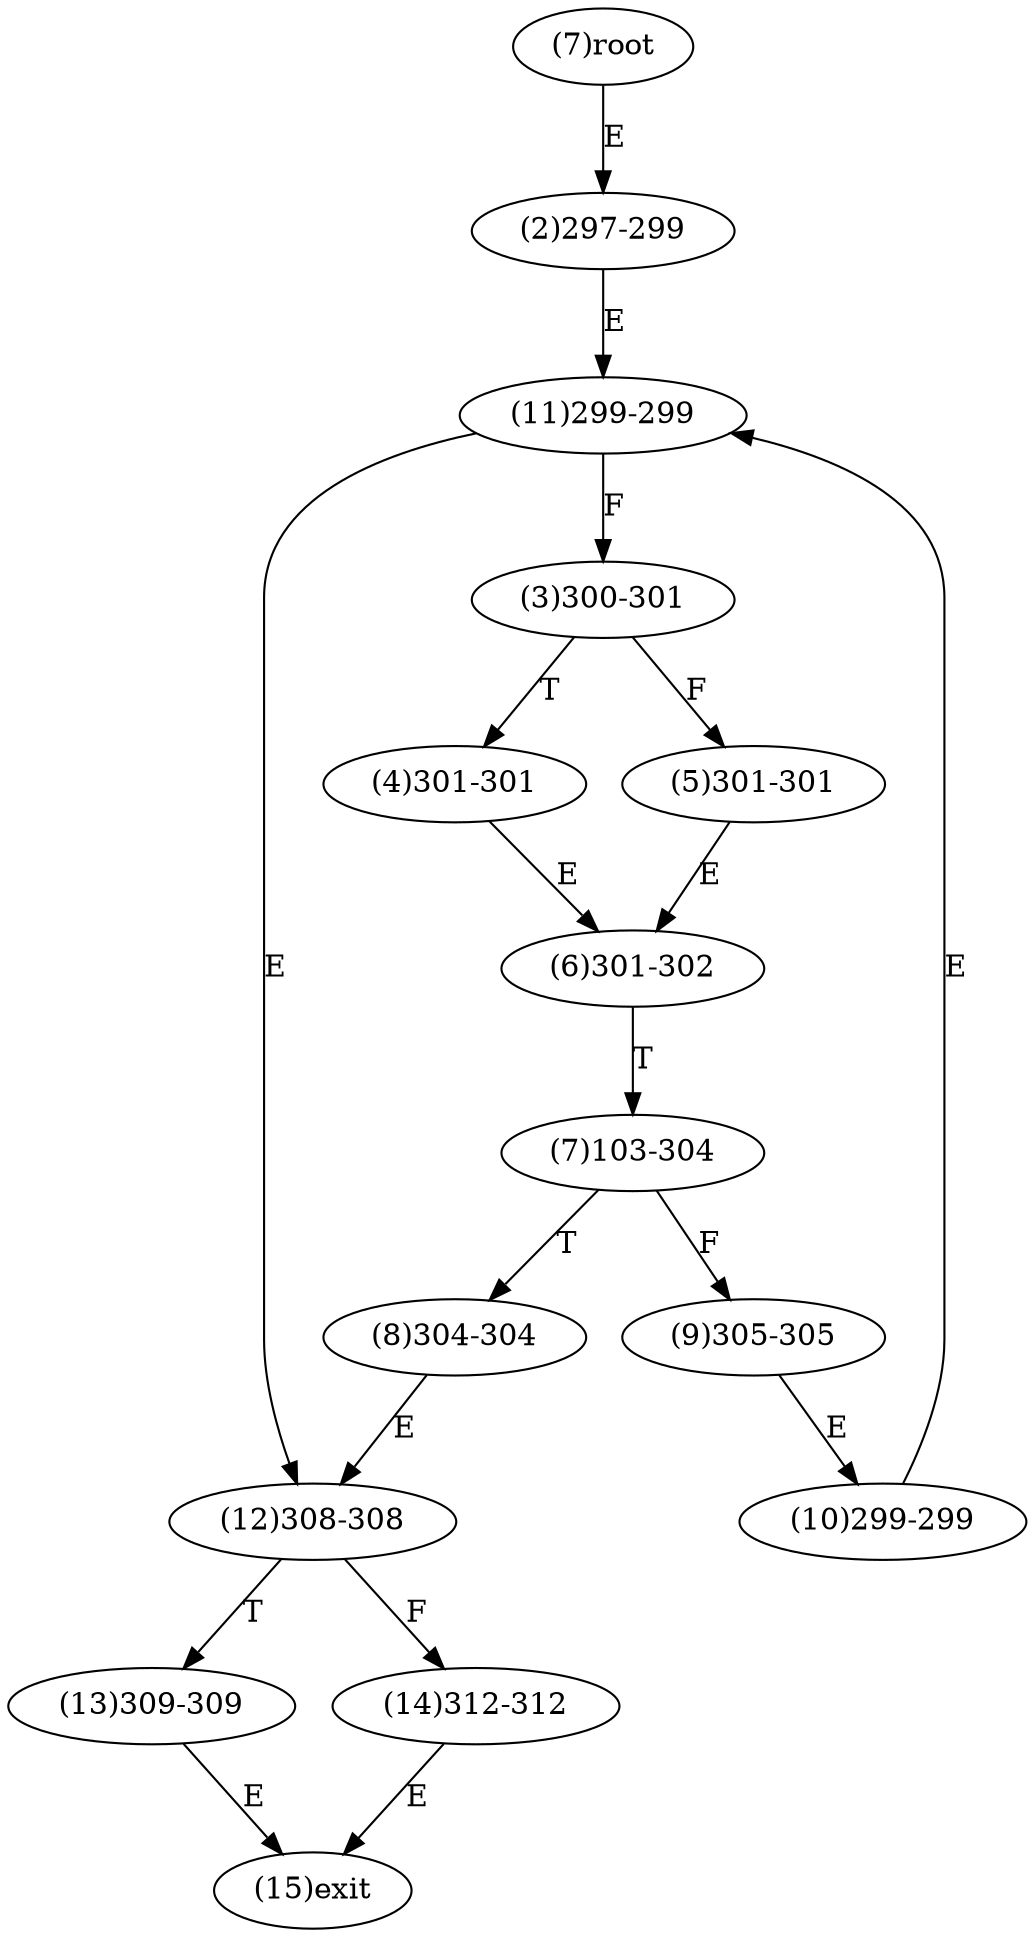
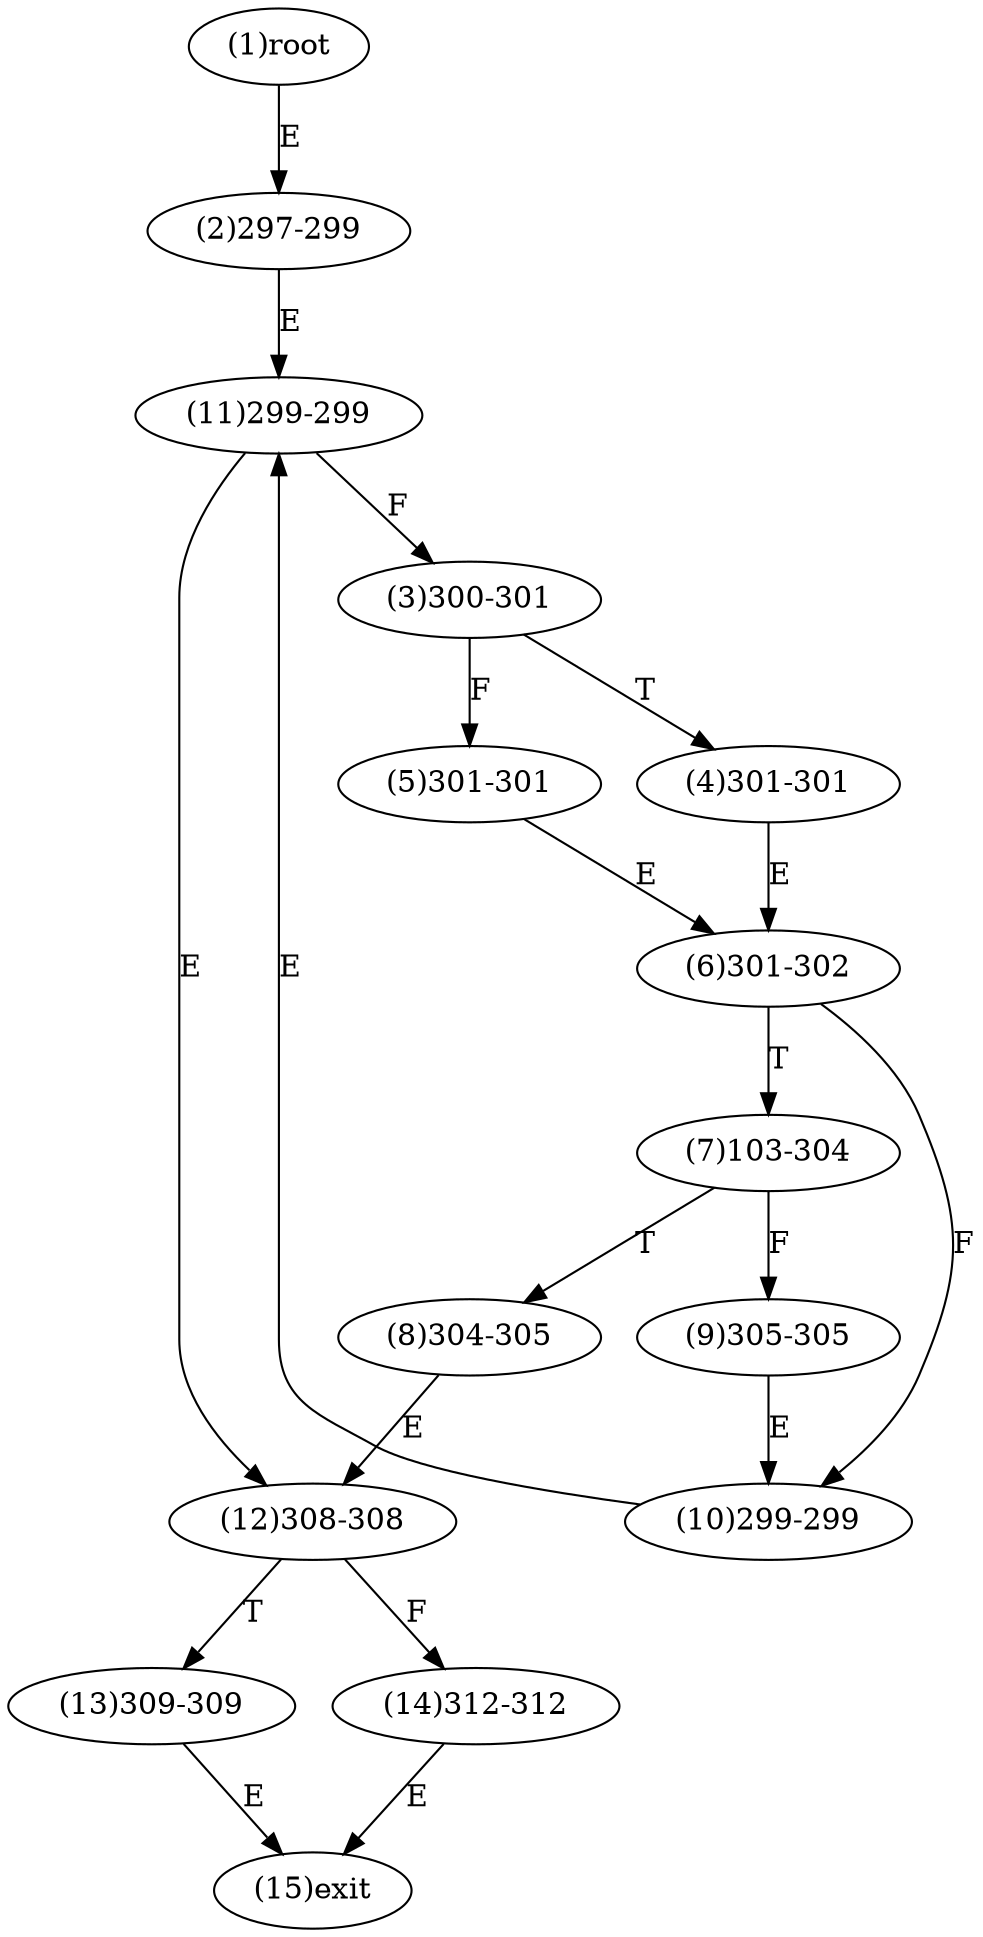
node "(7)root": label "(7)root" -> "(1)root"
edge "(6)301-302" -> "(10)299-299": added, label "F"
node "(8)304-304": label "(8)304-304" -> "(8)304-305"
